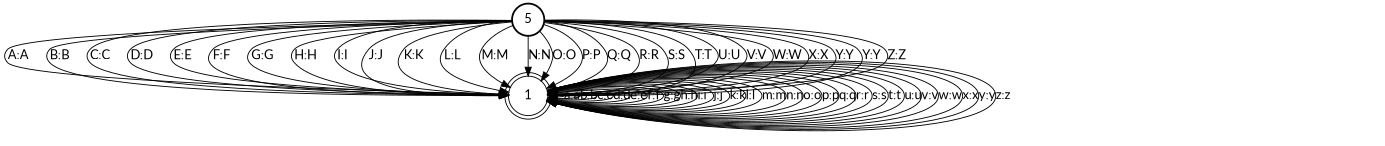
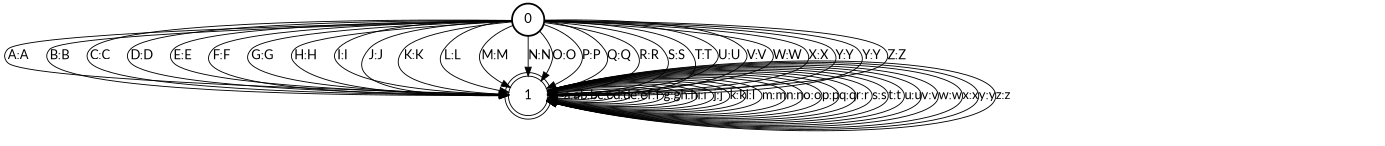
node "5": label "5" -> "0"
